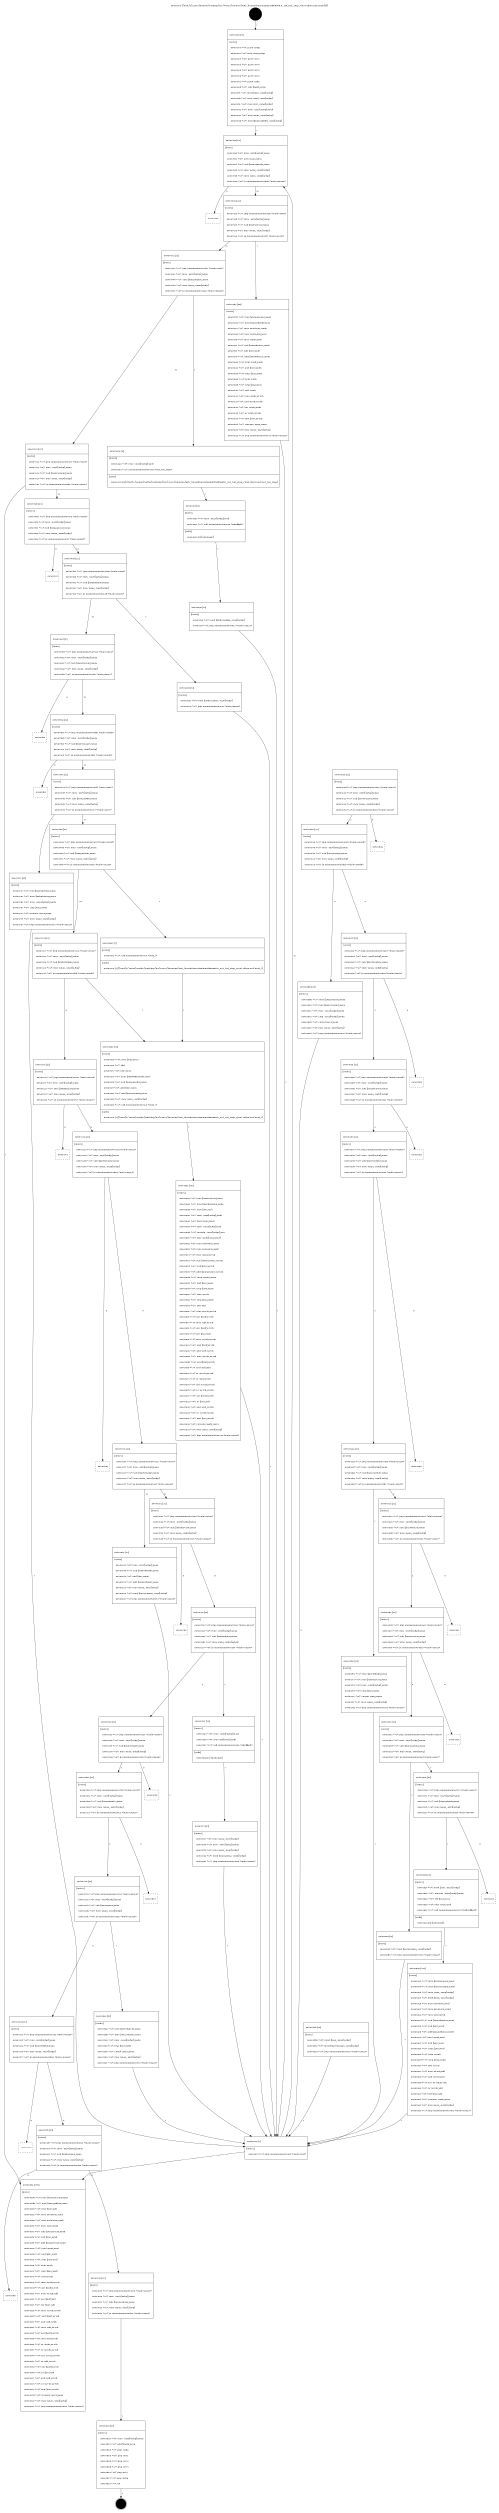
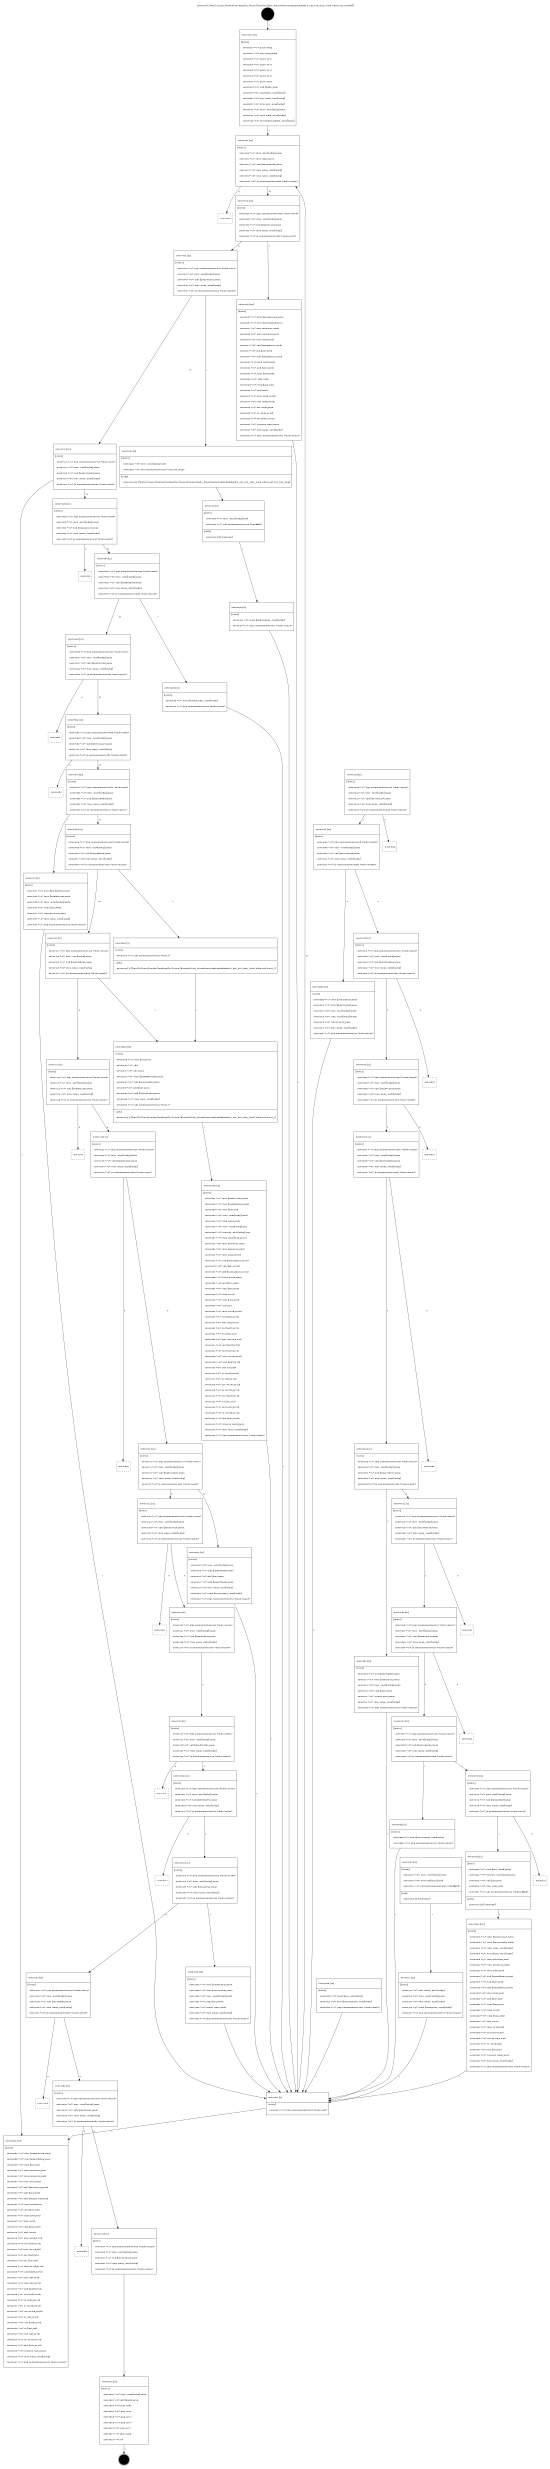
edge "0x40157e [25]" -> "0x401764 [13]": removed, label "1"
